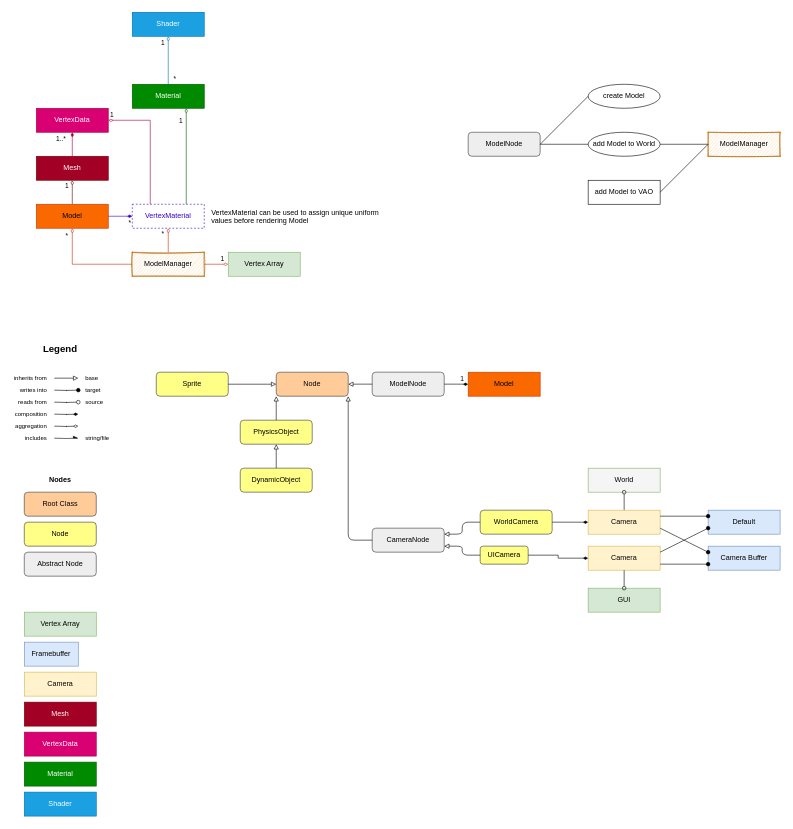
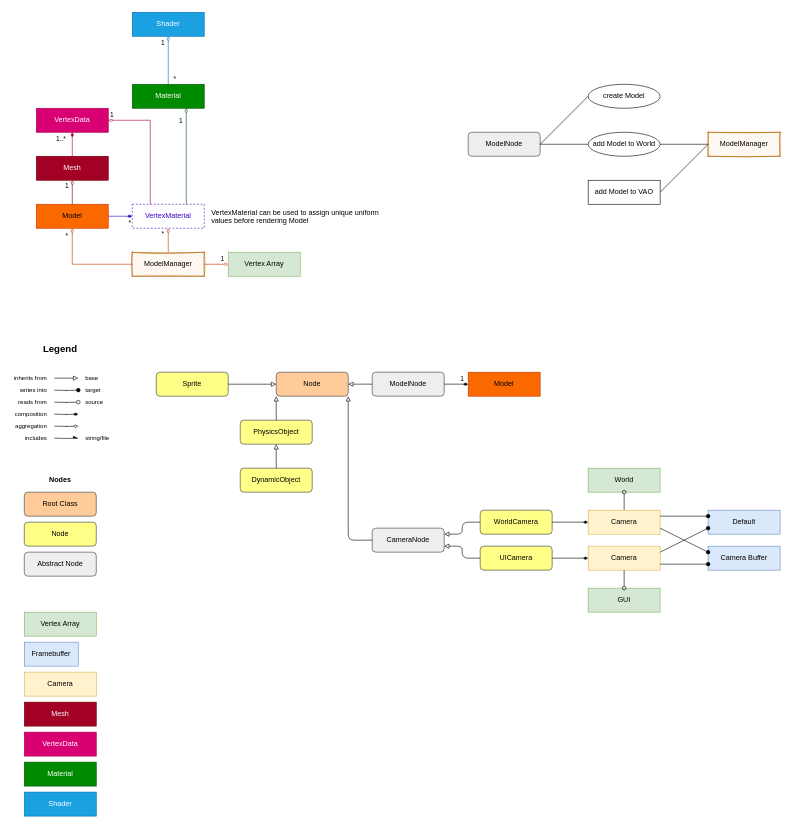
node "World": fillcolor #f5f5f5 -> #d5e8d4
node "UICamera": size 48x18 -> 72x24
